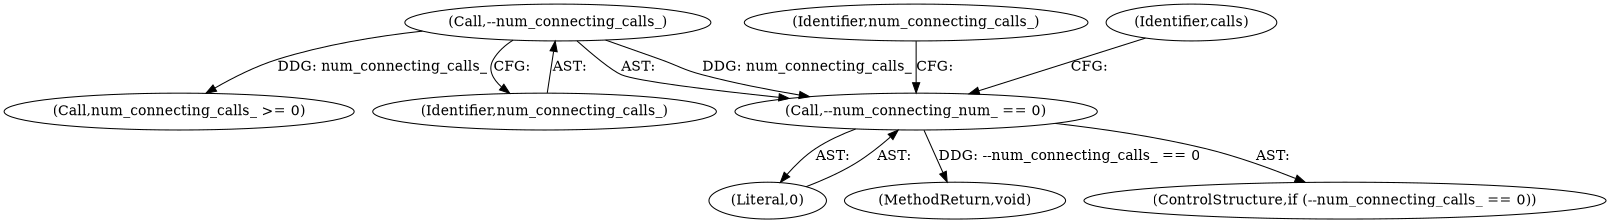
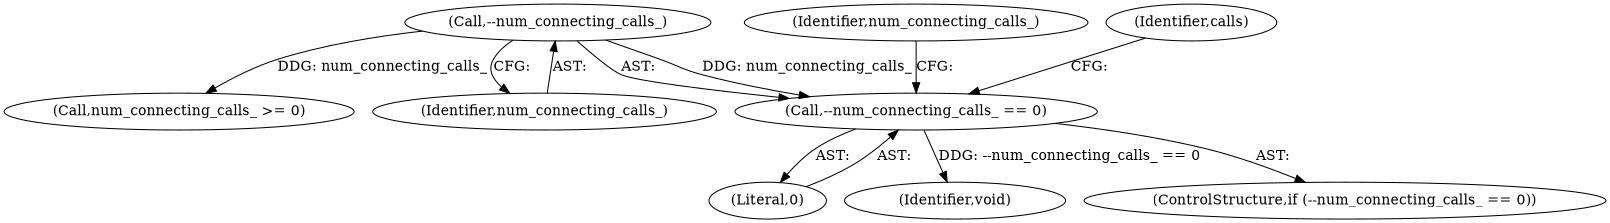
node "(Call,--num_connecting_num_ == 0)": label "(Call,--num_connecting_num_ == 0)" -> "(Call,--num_connecting_calls_ == 0)"
node "(MethodReturn,void)": label "(MethodReturn,void)" -> "(Identifier,void)"
